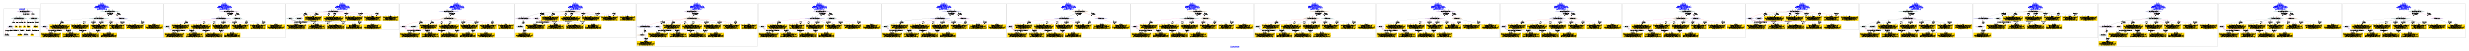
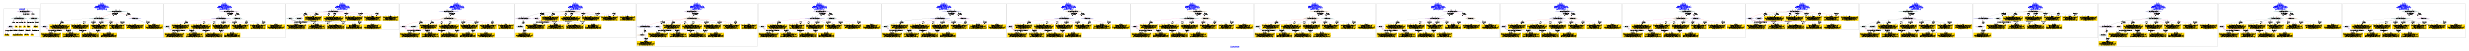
node "nationality": fillcolor lightgray -> gold
node "birthDate": label "birthDate" -> "biographicalInformation"
node "deathDate": fillcolor lightgray -> gold
